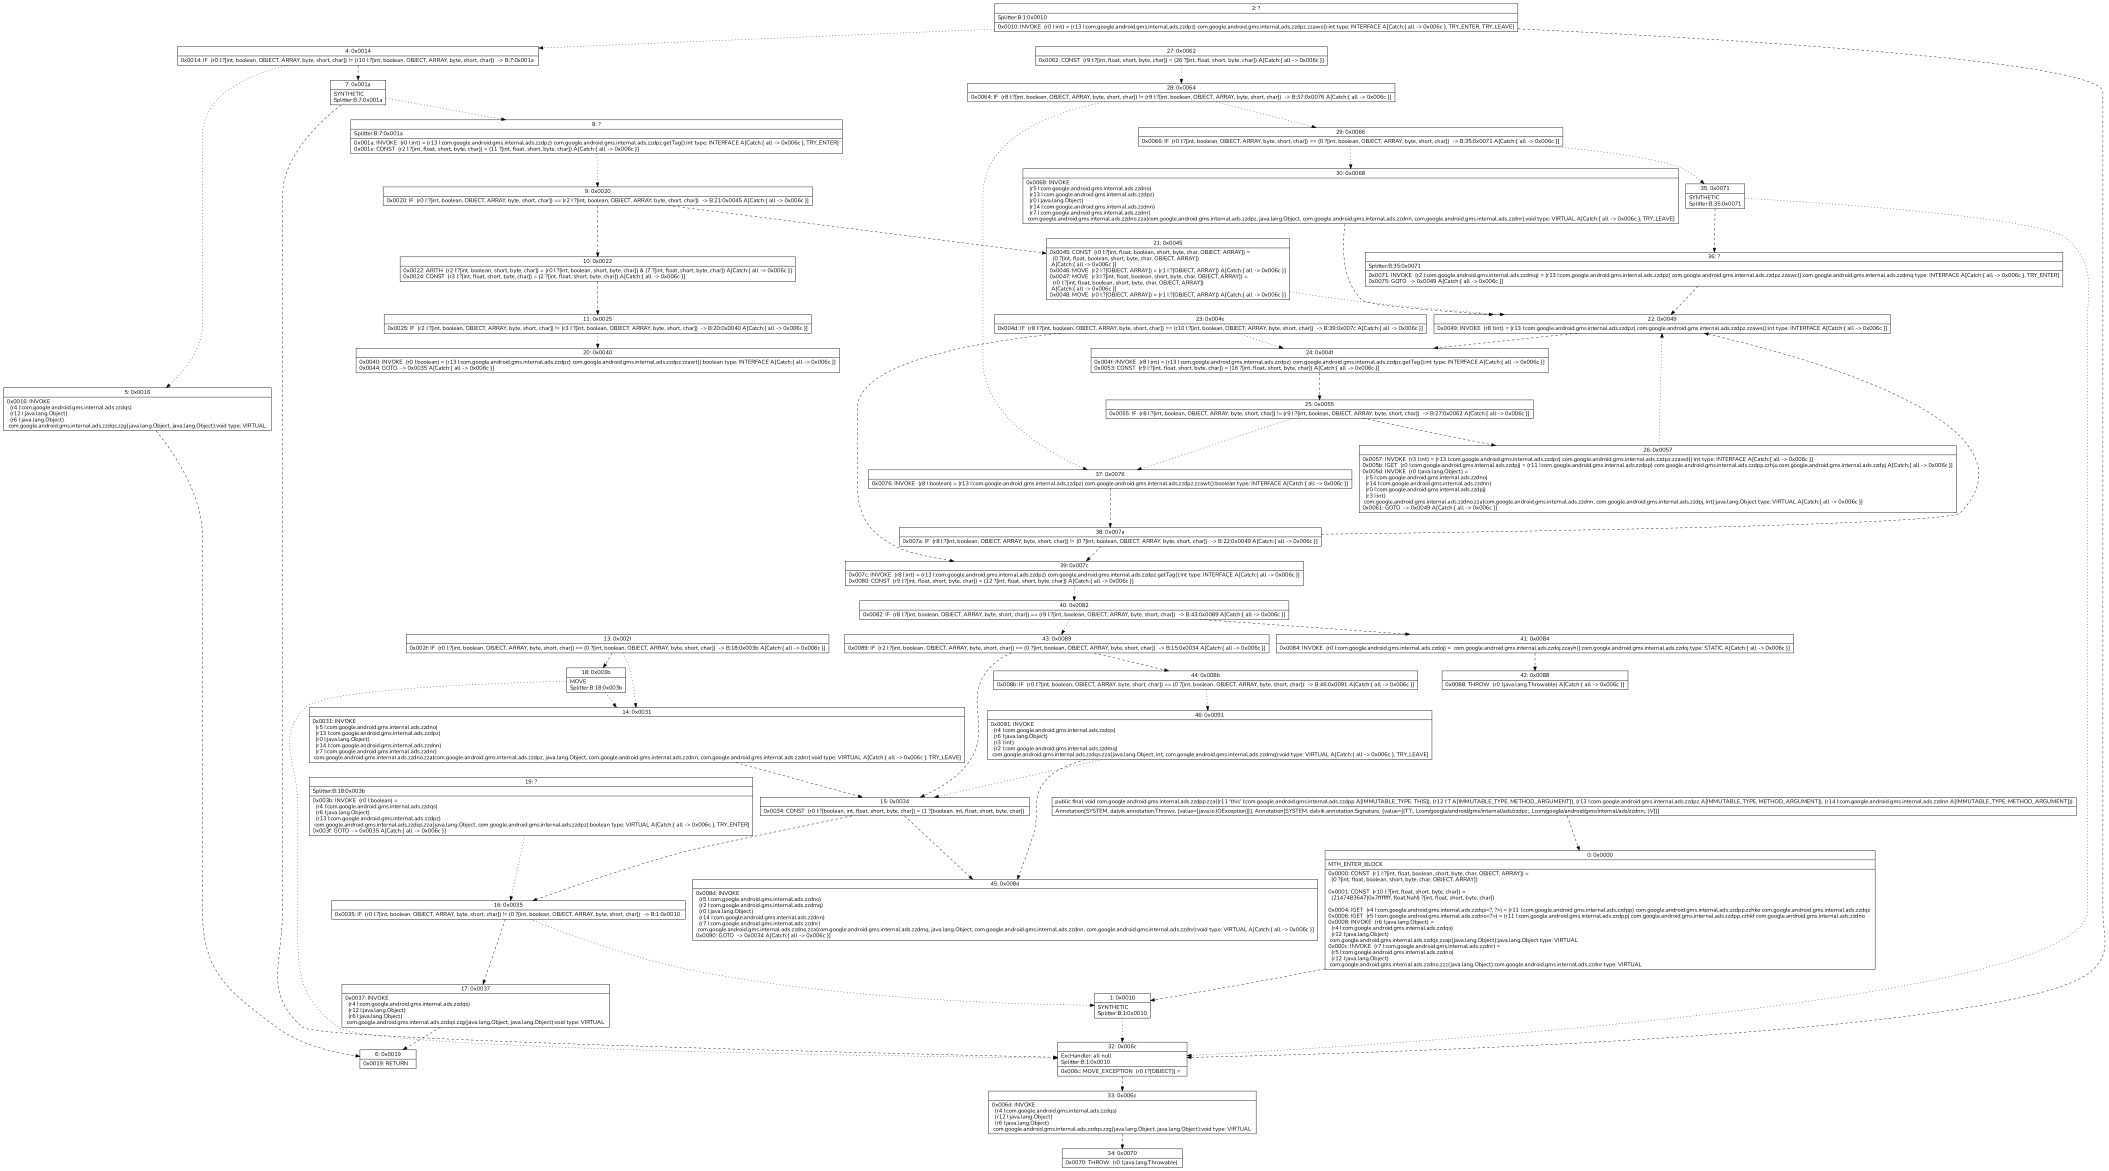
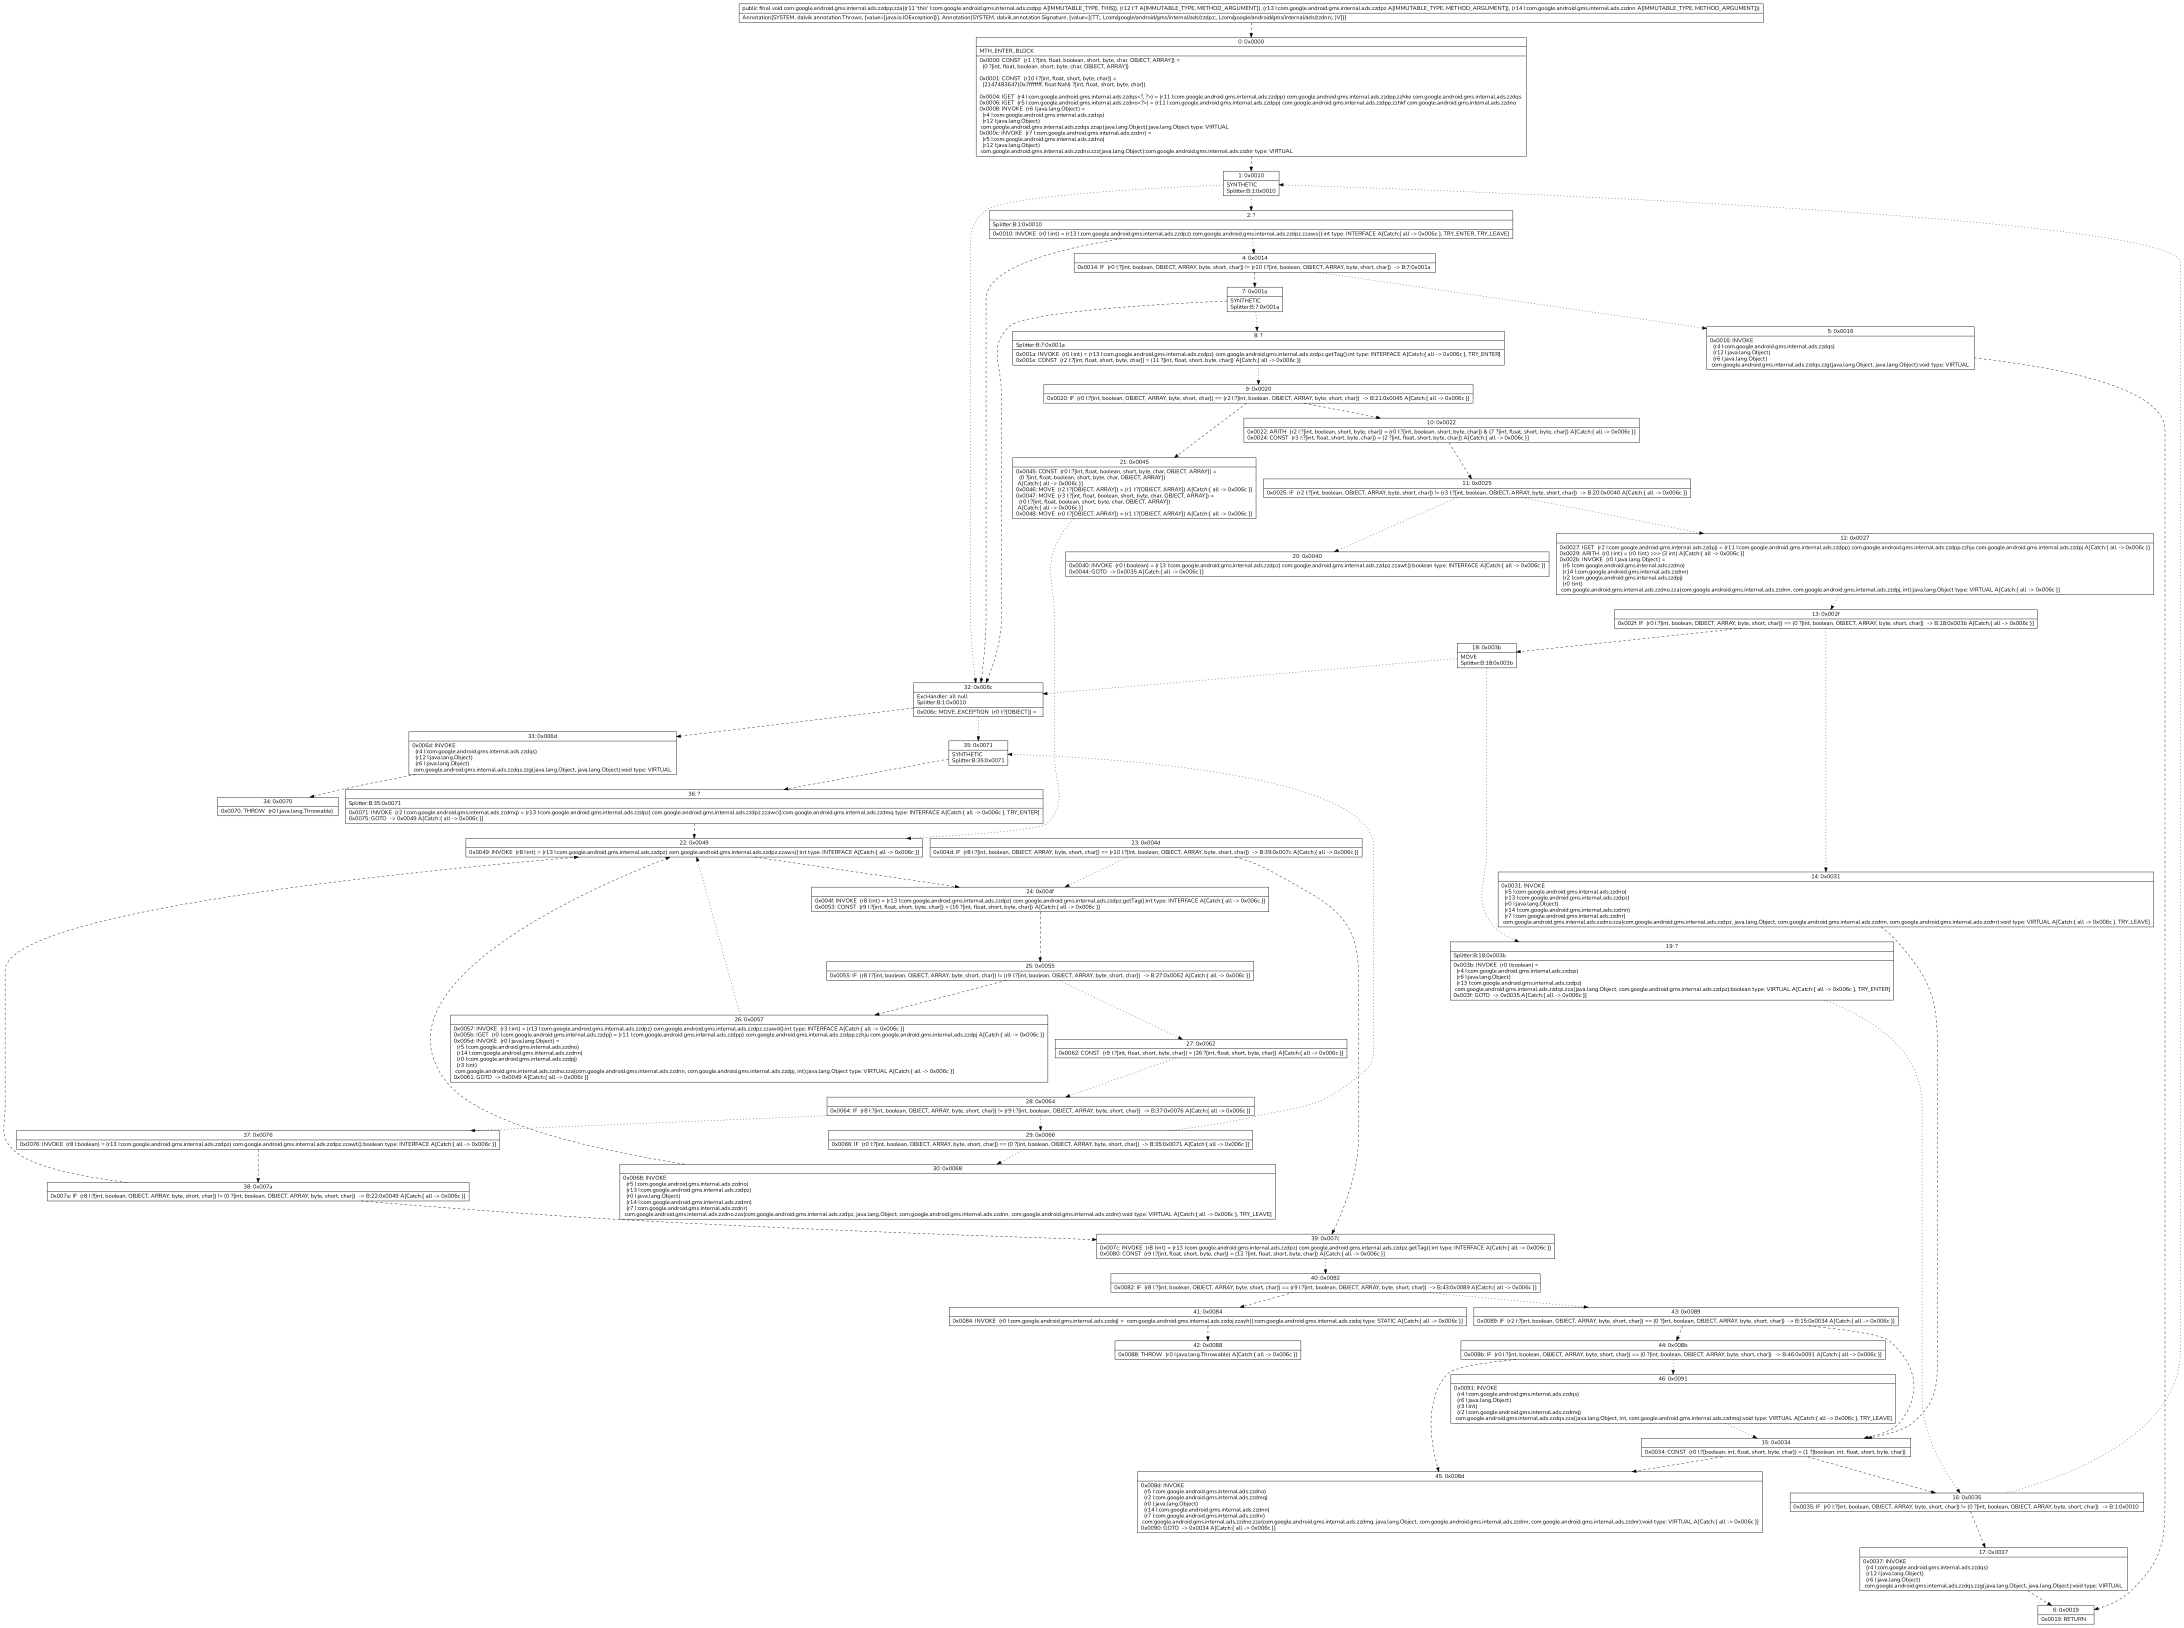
edge "1: 0x0010" -> "2: ?": added
edge "25: 0x0055" -> "37: 0x0076": now "25: 0x0055" -> "27: 0x0062"
node "12: 0x0027": added
edge "18: 0x003b" -> "14: 0x0031": now "18: 0x003b" -> "19: ?"
edge "46: 0x0091" -> "45: 0x008d": now "44: 0x008b" -> "45: 0x008d"
edge "35: 0x0071" -> "32: 0x006c": reversed
